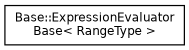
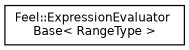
node "Base::ExpressionEvaluator Base< RangeType >": label "Base::ExpressionEvaluator Base< RangeType >" -> "Feel::ExpressionEvaluator Base< RangeType >"
